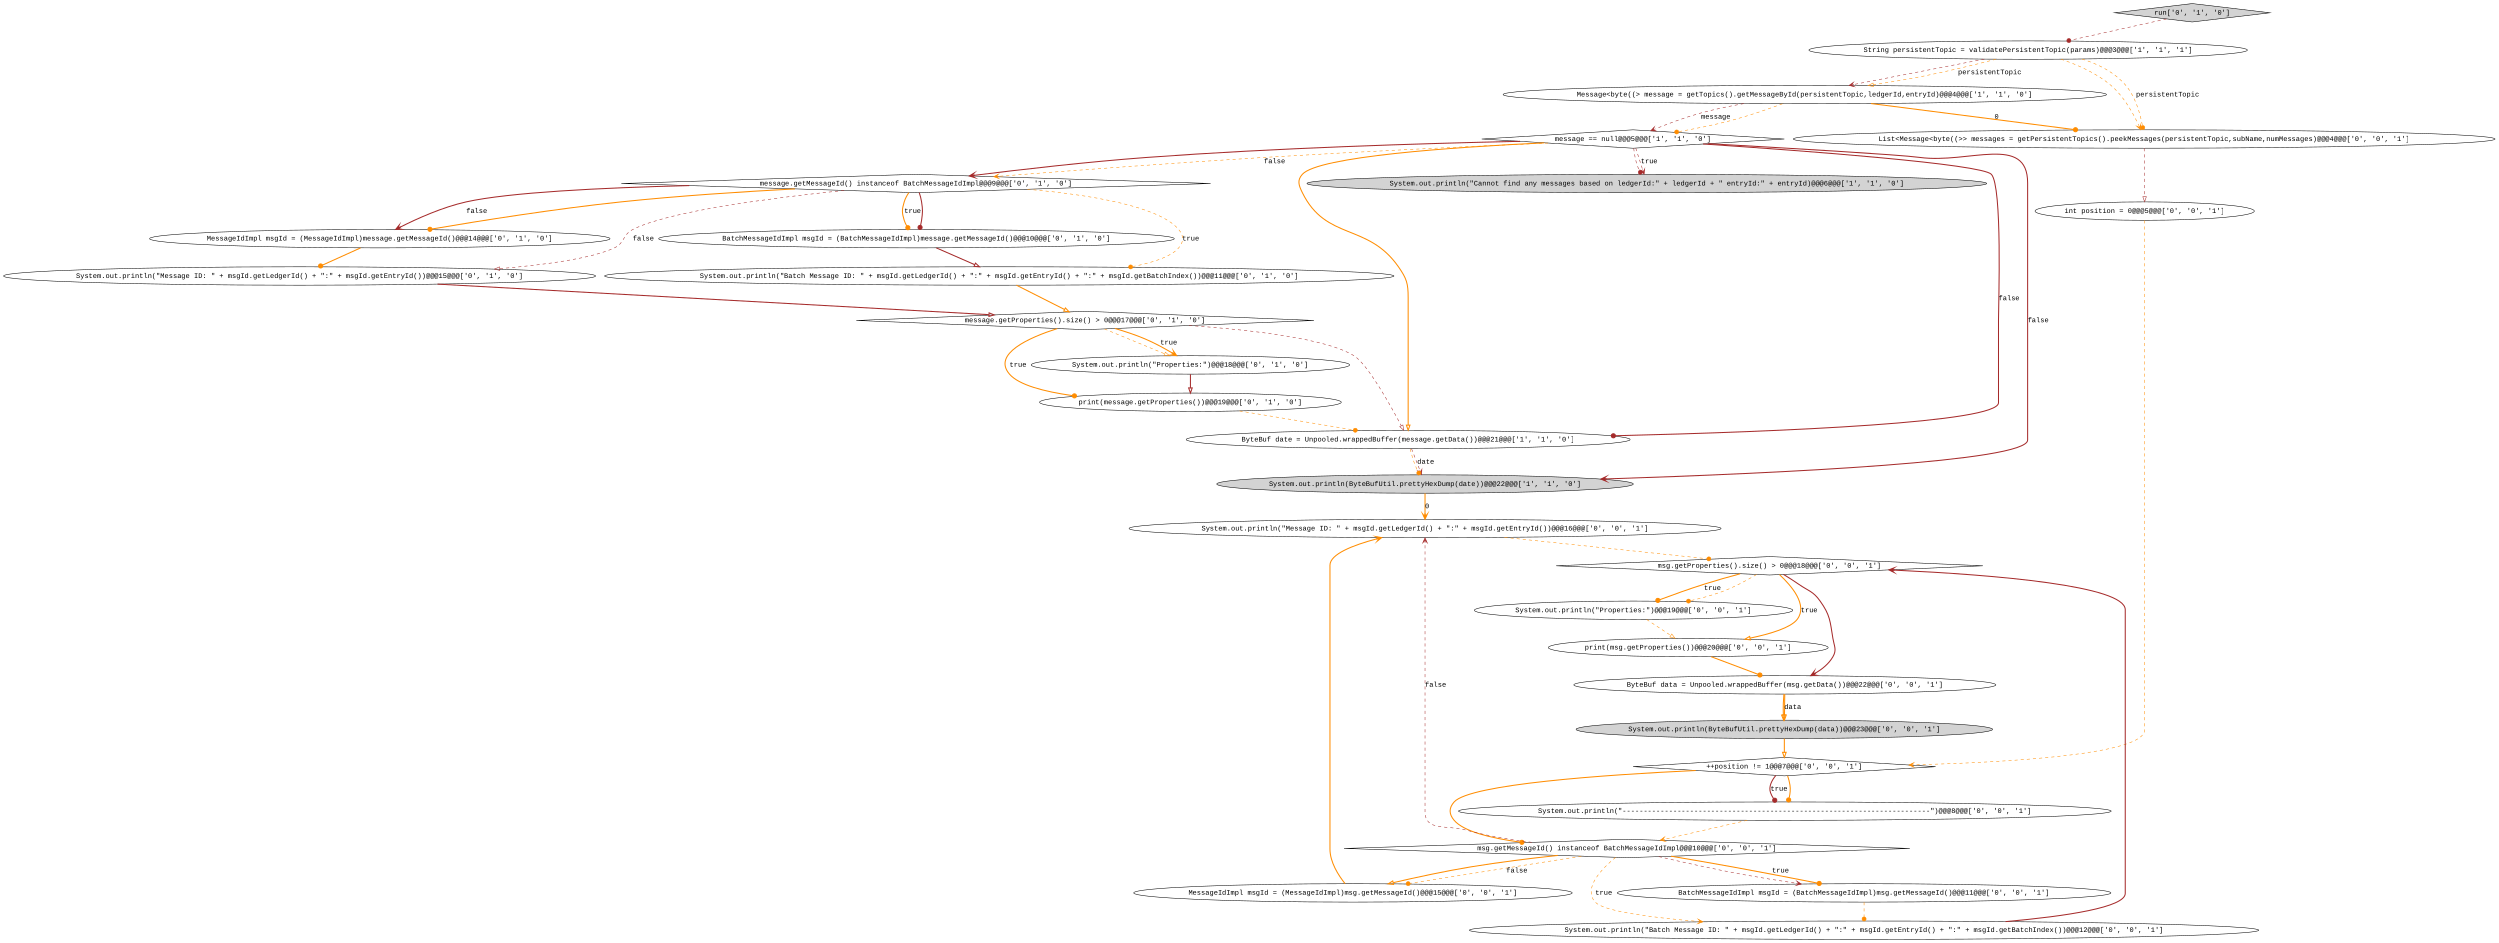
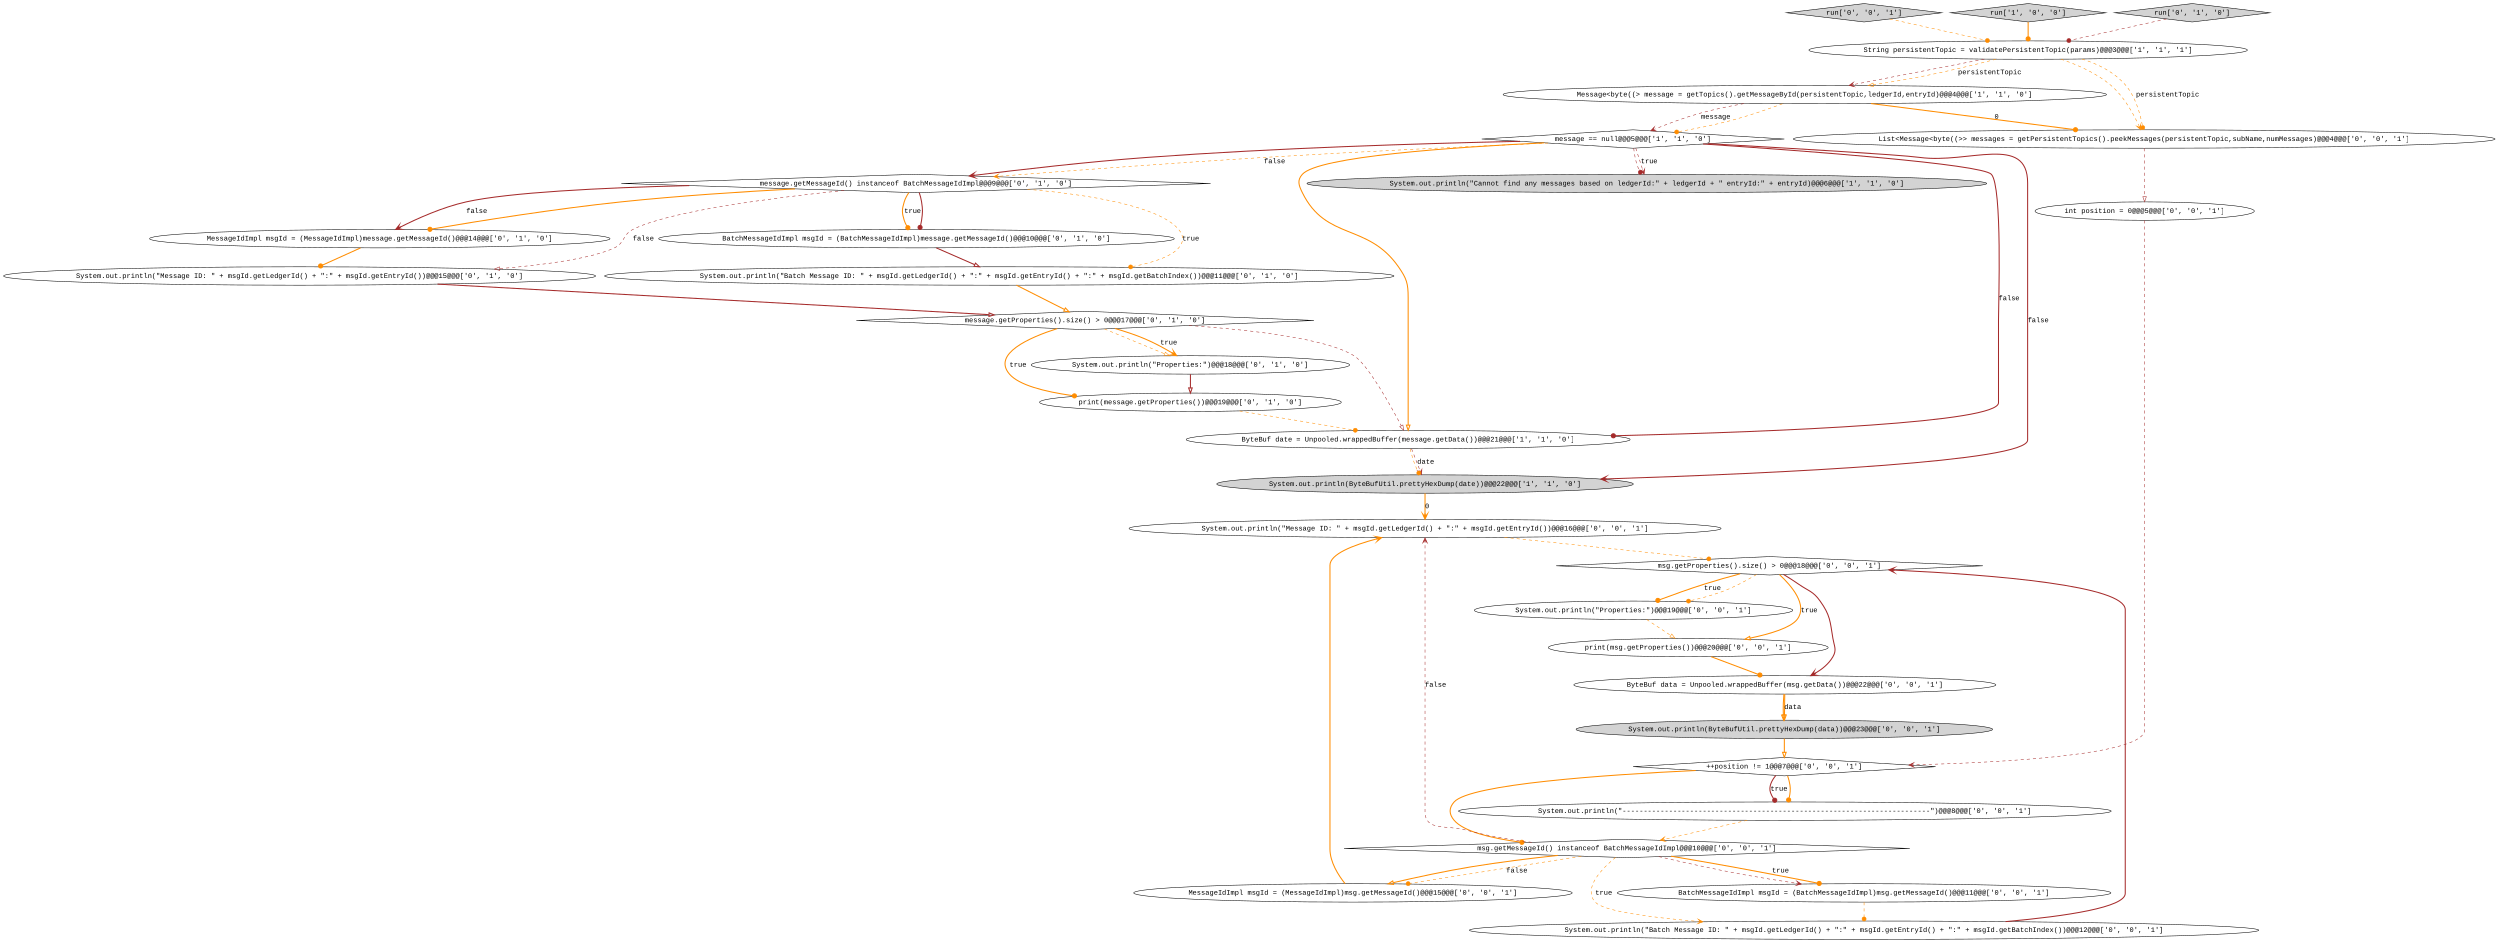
node "run['0', '0', '1']": added
node "run['1', '0', '0']": added
edge "int position = 0@@@5@@@['0', '0', '1']" -> "++position != 1@@@7@@@['0', '0', '1']": color darkorange -> brown
